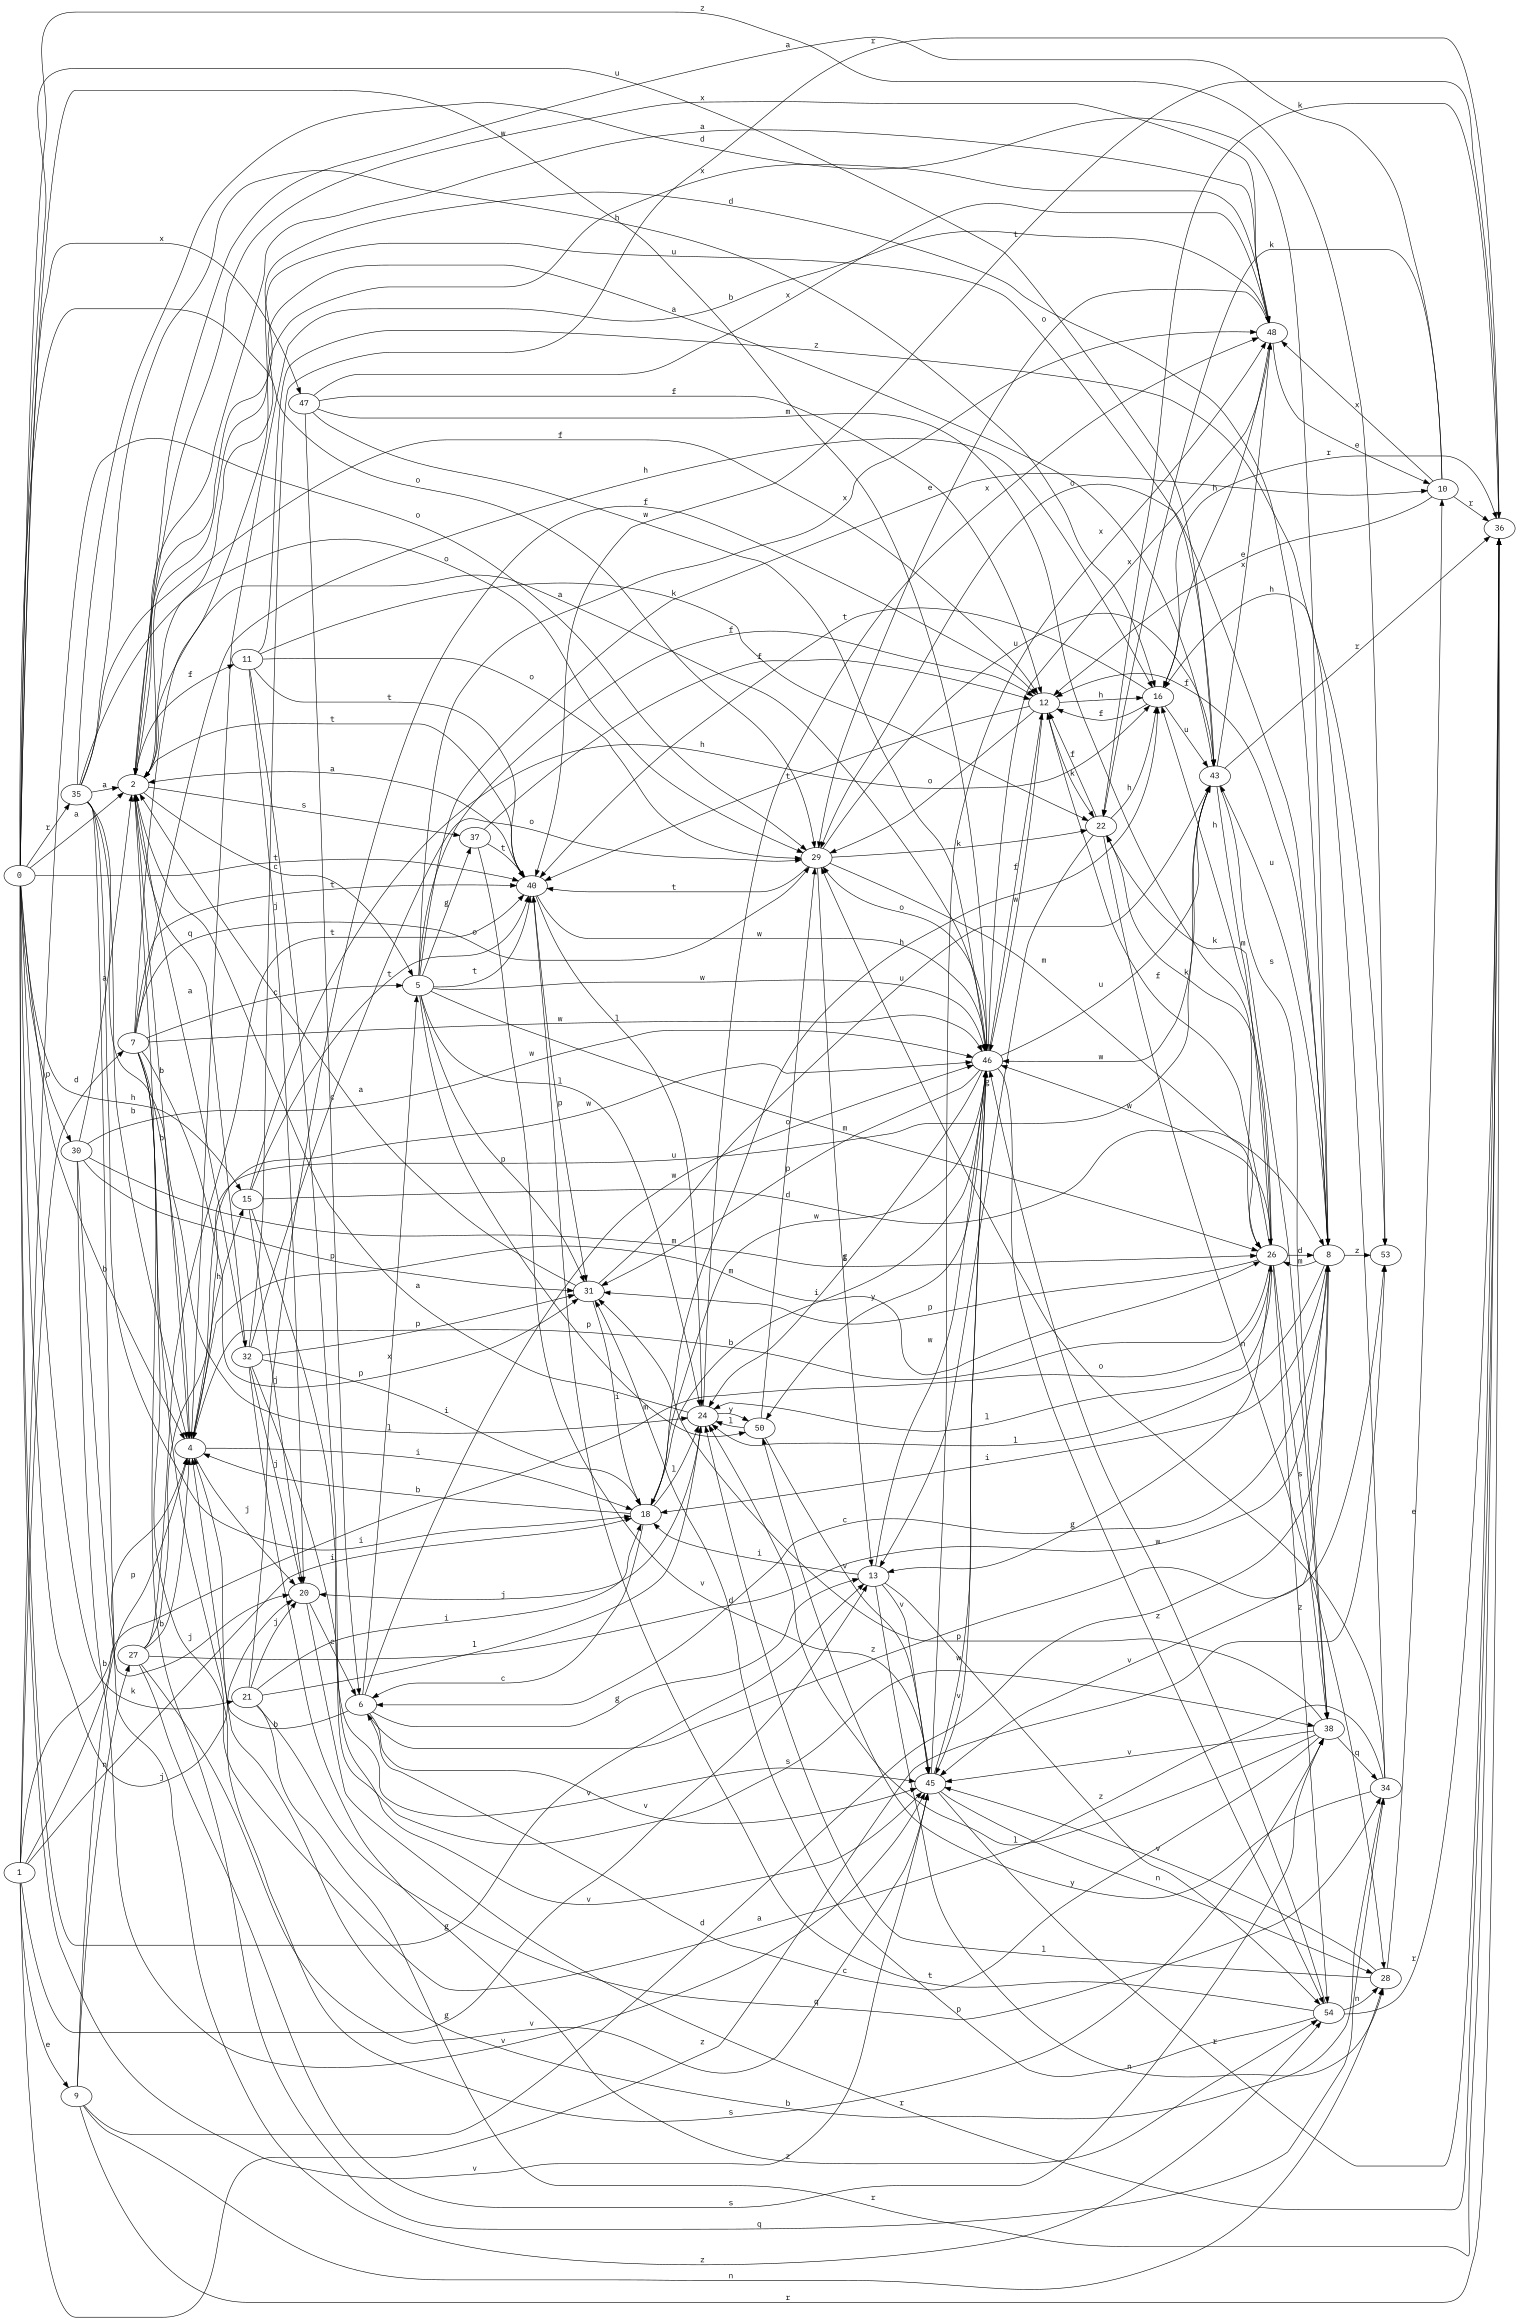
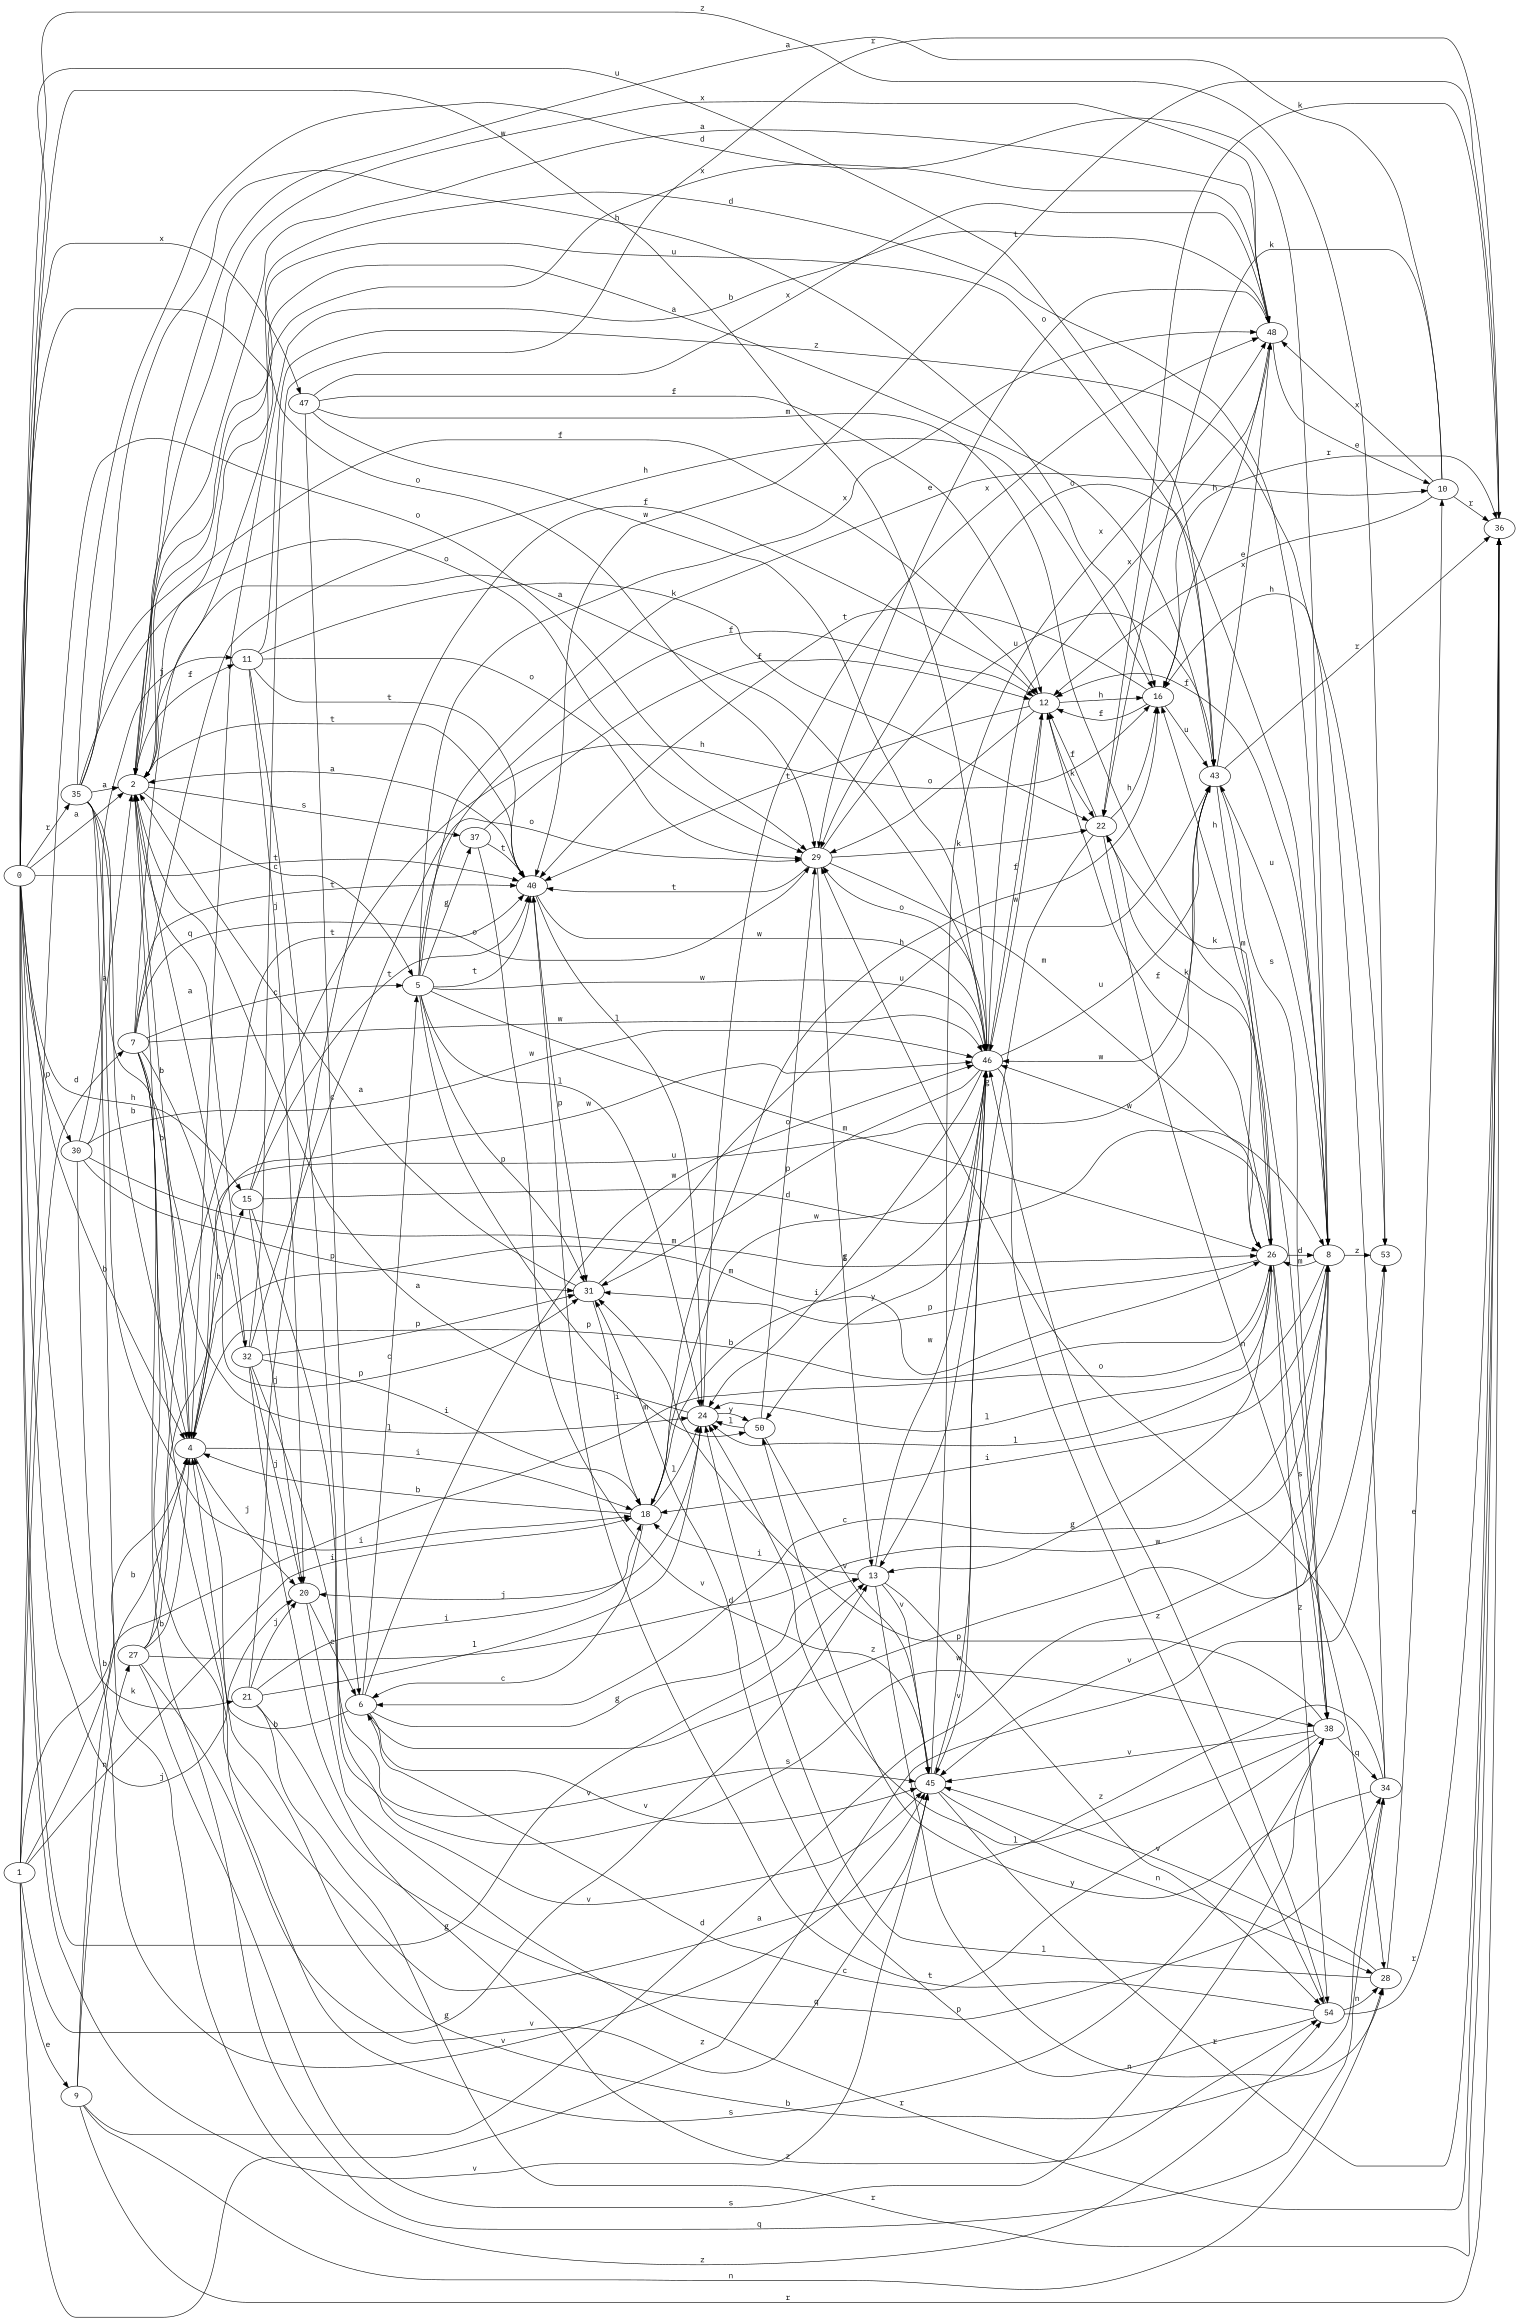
edge "6" -> "5": label "x" -> "c"
edge "30" -> "20": now "30" -> "11"
edge "9" -> "4": label "p" -> "b"
